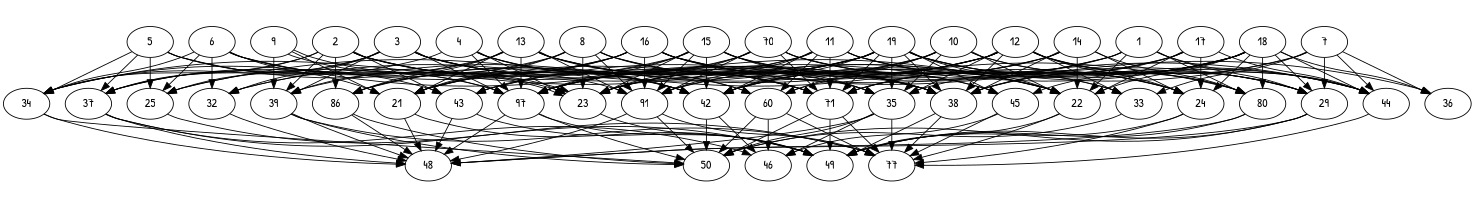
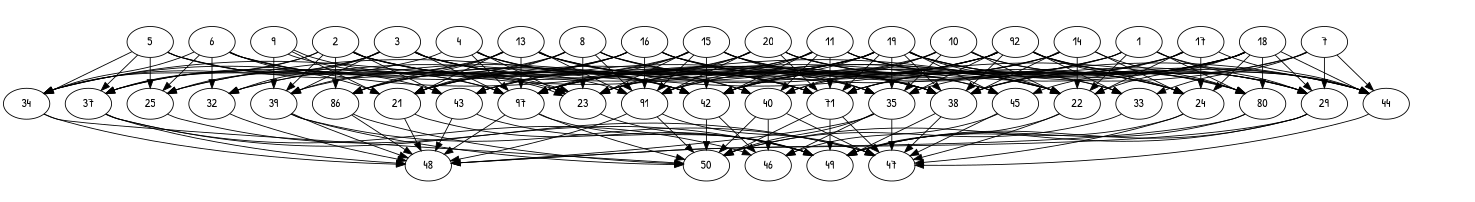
node "70": label "70" -> "20"
node "12": label "12" -> "92"
edge "10" -> "23": removed
node "60": label "60" -> "40"
node "36": removed
node "77": label "77" -> "47"
